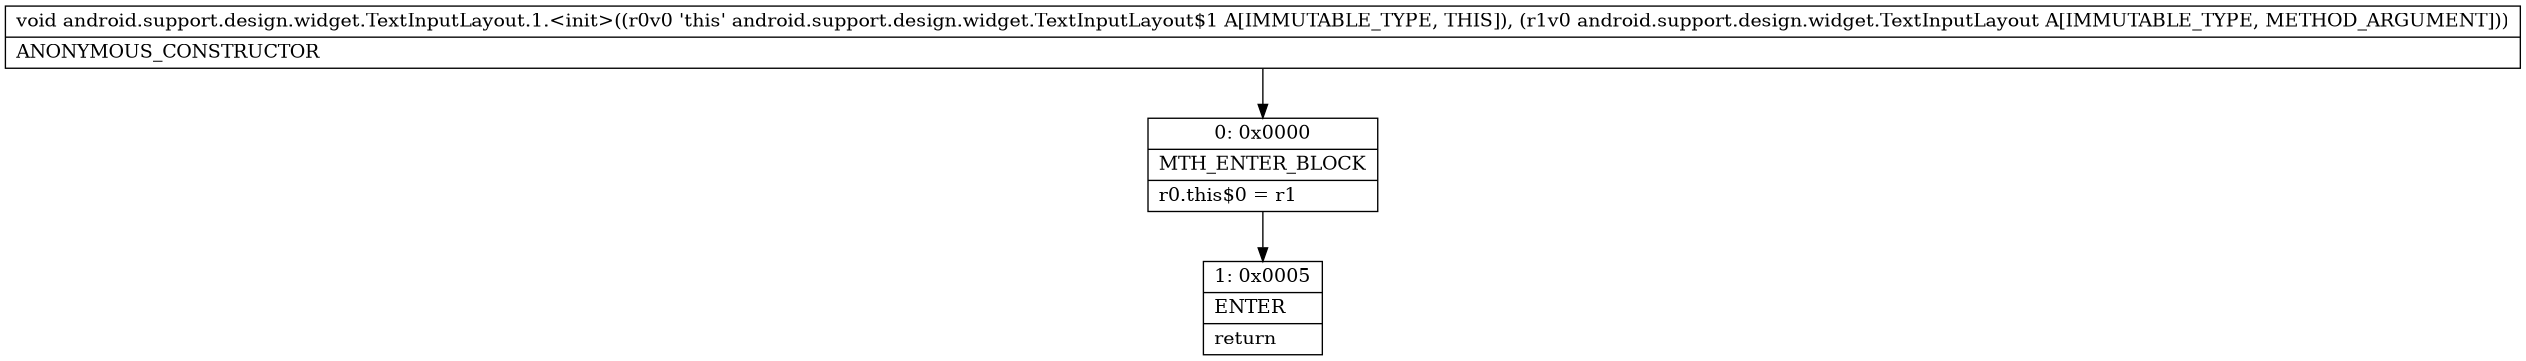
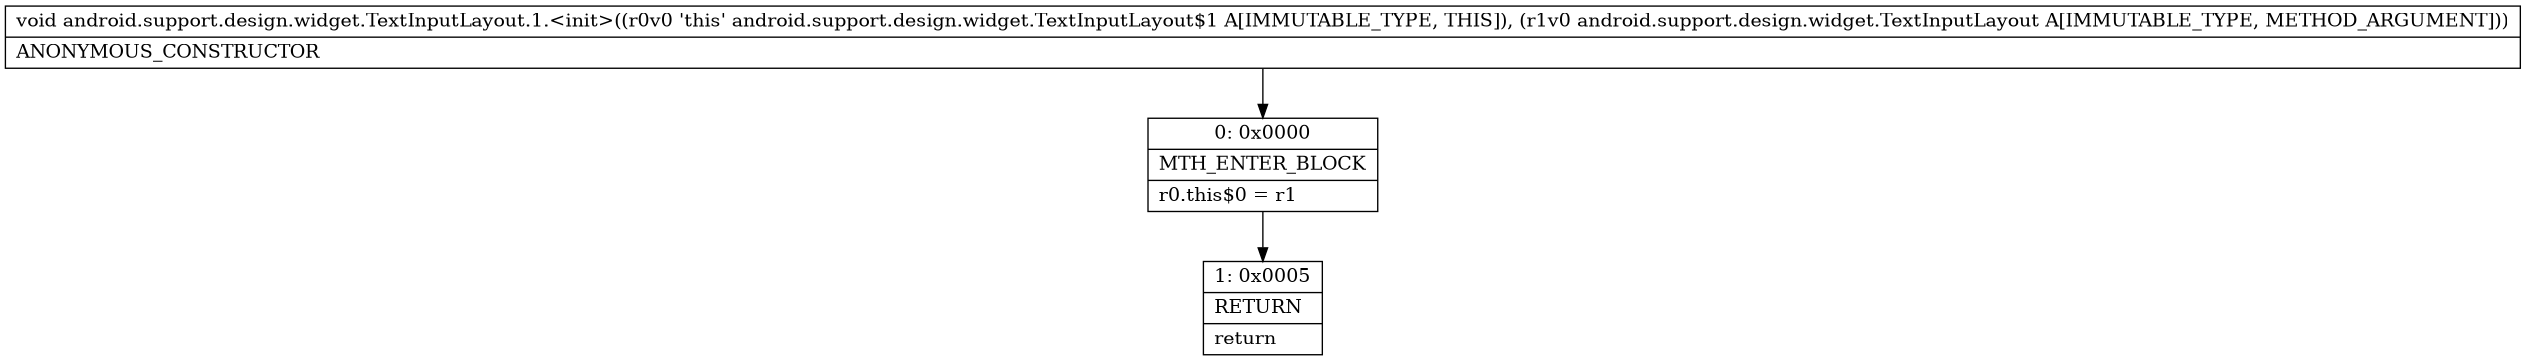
node "1: 0x0005": text "ENTER" -> "RETURN"
